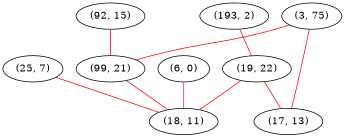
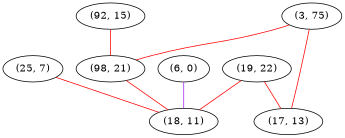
node "(193, 2)": removed
node "(99, 21)": label "(99, 21)" -> "(98, 21)"
